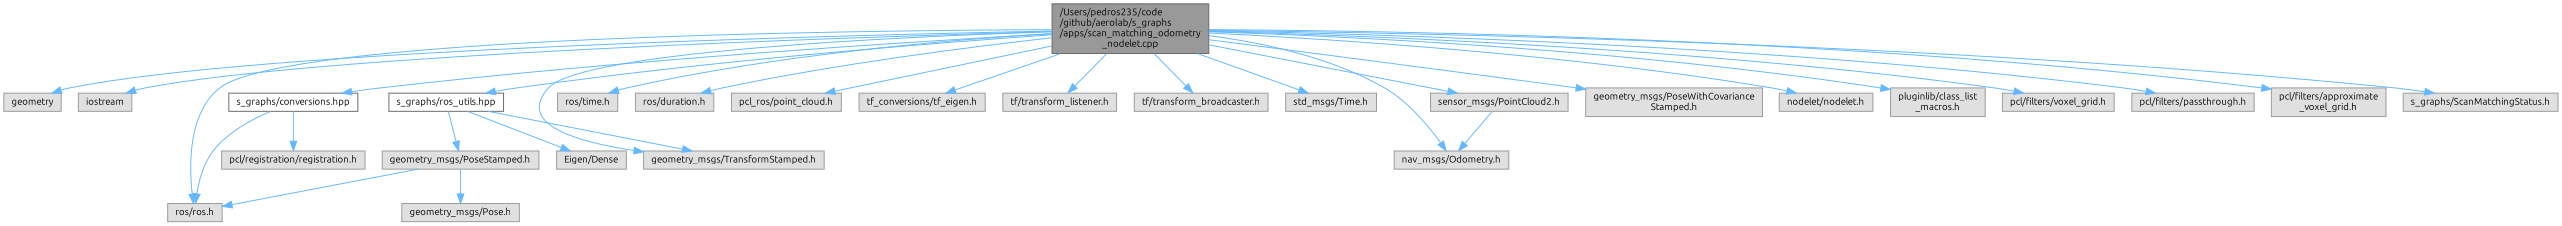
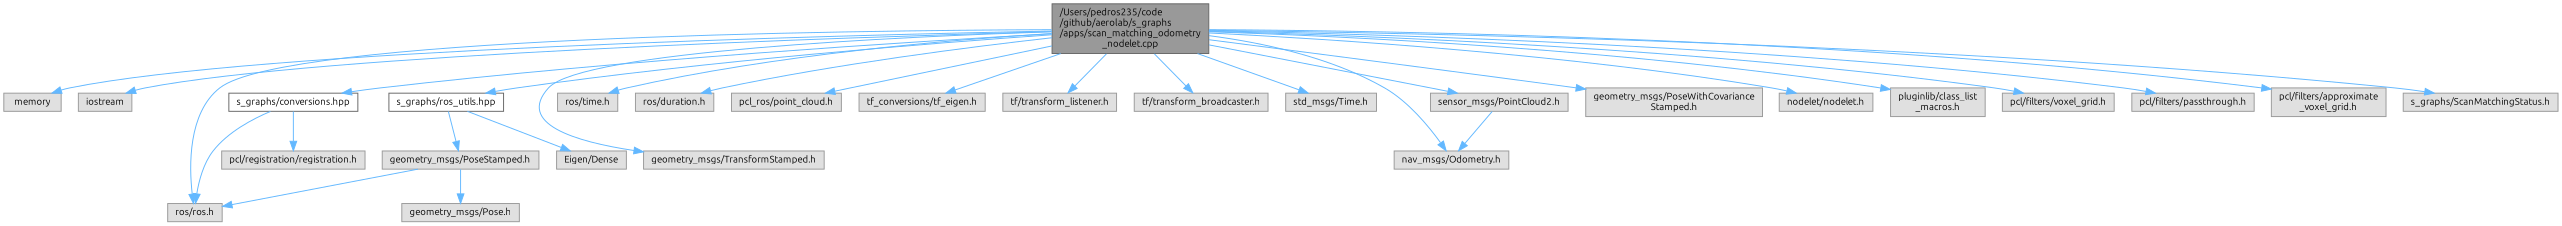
node "geometry": label "geometry" -> "memory"
edge "s_graphs/ros_utils.hpp" -> "geometry_msgs/TransformStamped.h": removed
